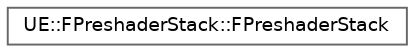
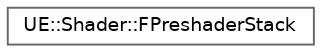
node "UE::FPreshaderStack::FPreshaderStack": label "UE::FPreshaderStack::FPreshaderStack" -> "UE::Shader::FPreshaderStack"
